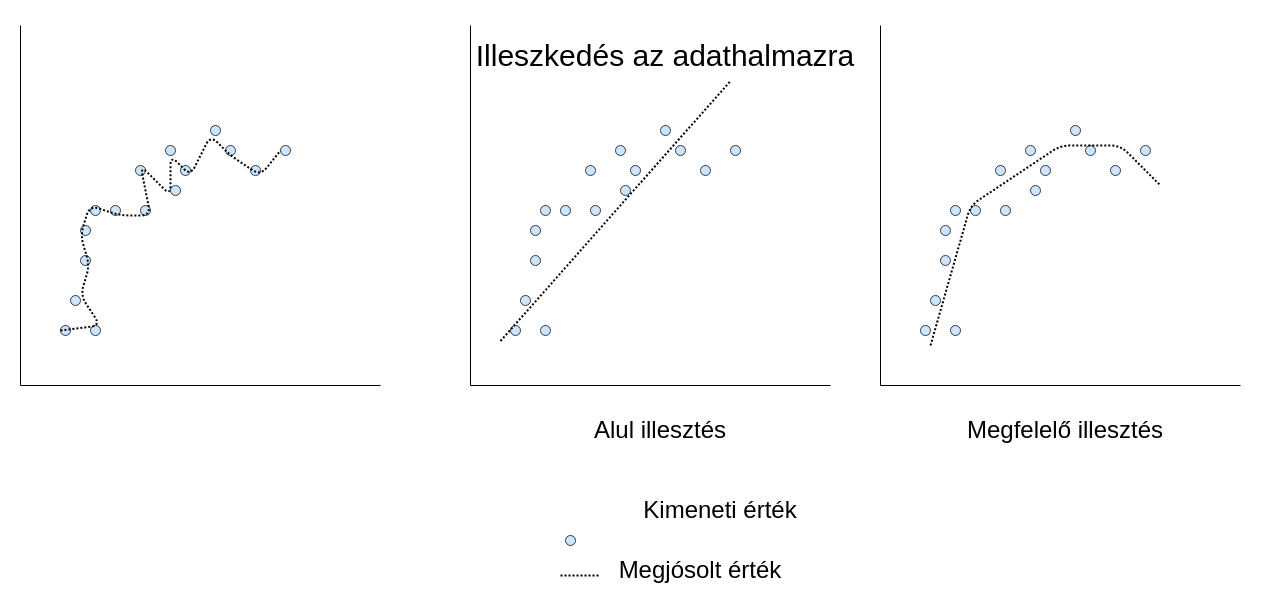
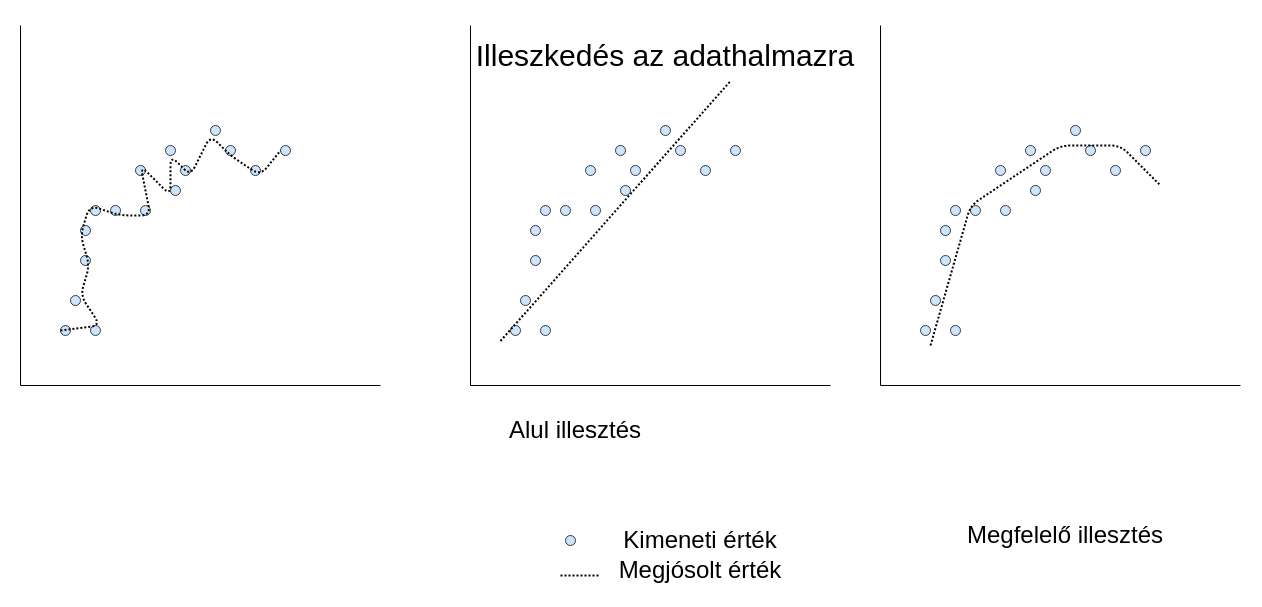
node "Alul illesztés": moved (661, 431) -> (576, 431)
node "Megfelelő illesztés": moved (1066, 431) -> (1066, 536)
node "Kimeneti érték": moved (721, 511) -> (701, 541)
